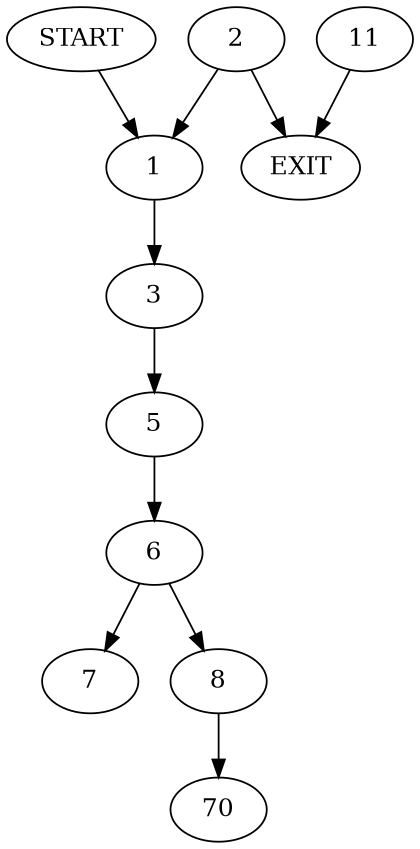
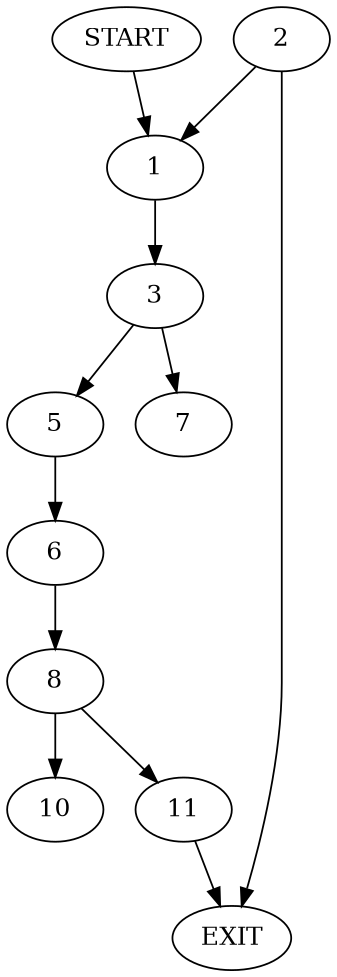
edge "6" -> "7": now "3" -> "7"
edge "8" -> "11": added
node "70": label "70" -> "10"
